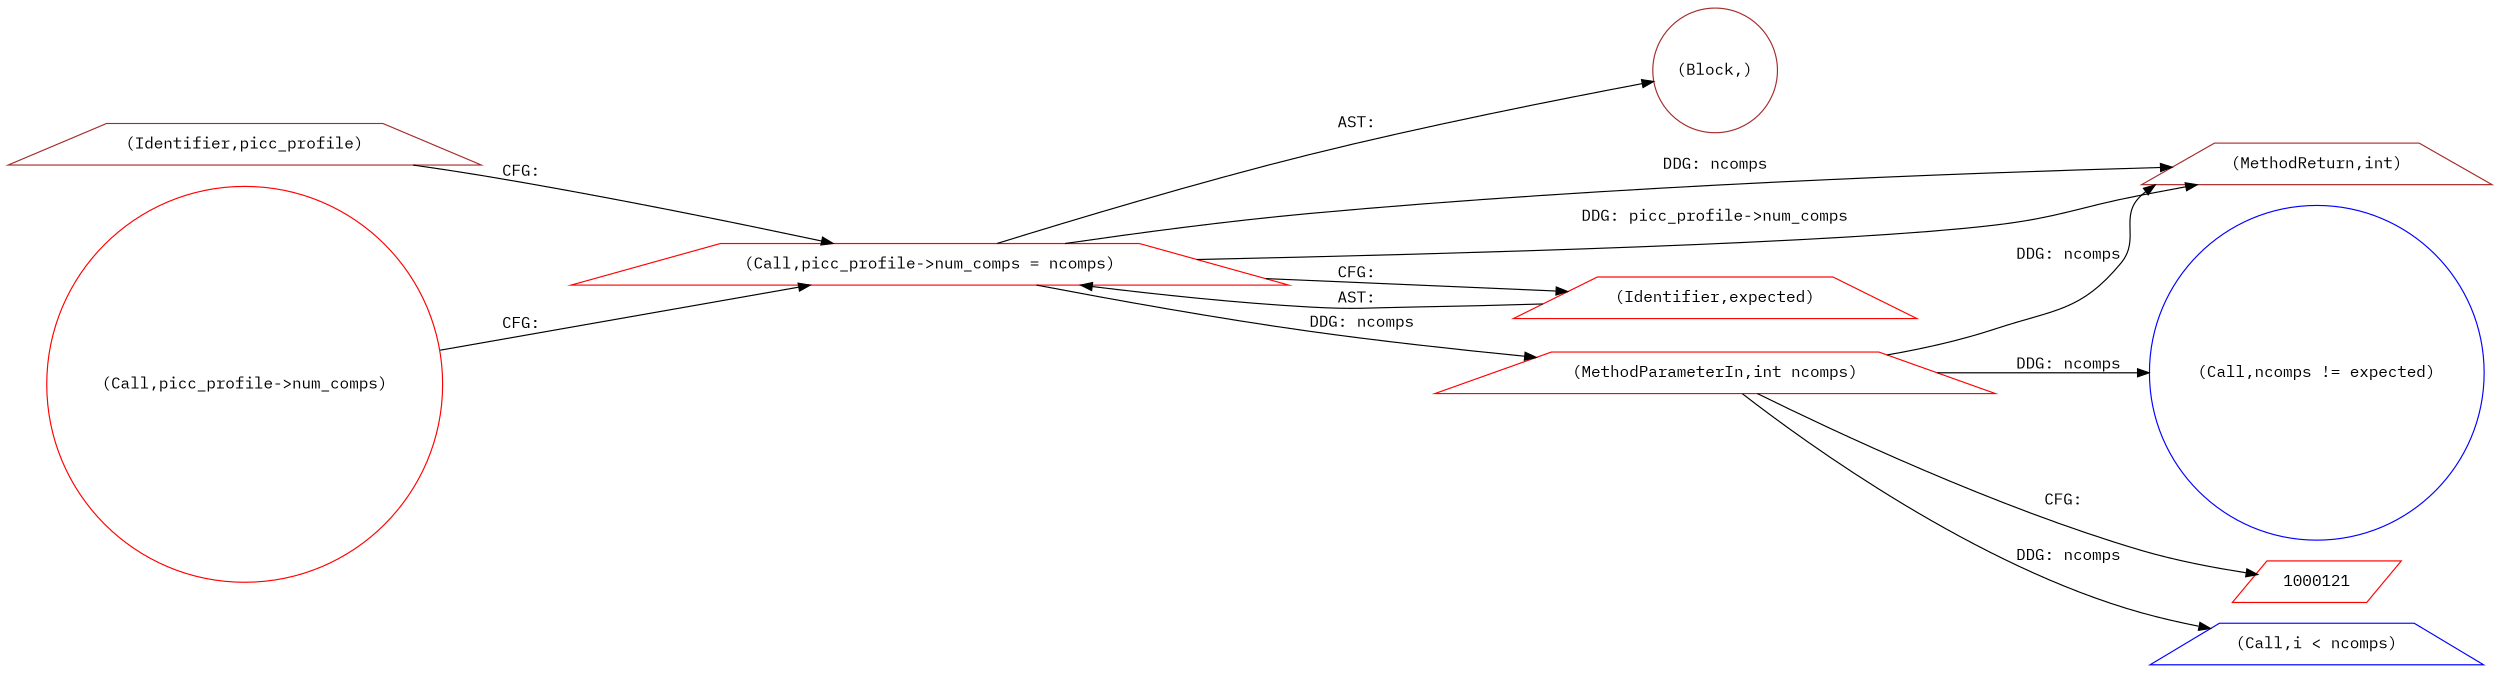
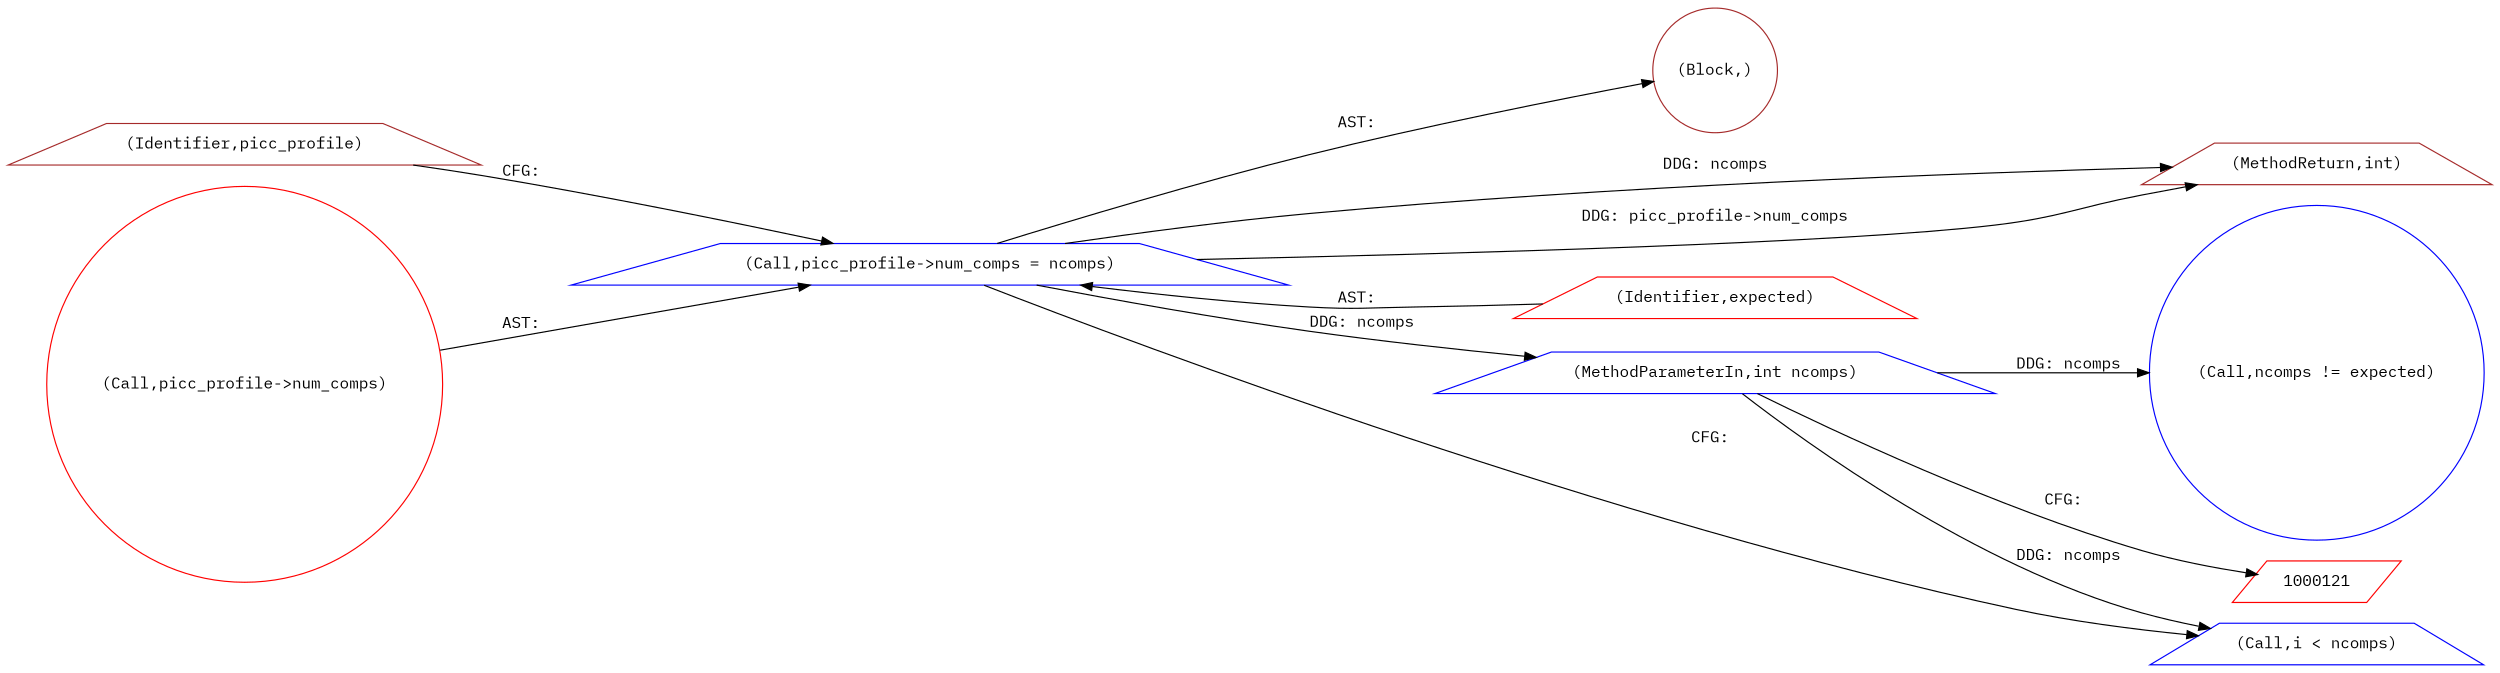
node "(Call,picc_profile->num_comps = ncomps)": color red -> blue
edge "(Call,picc_profile->num_comps = ncomps)" -> "(Identifier,expected)": now "(Call,picc_profile->num_comps = ncomps)" -> "(Call,i < ncomps)"
edge "(MethodParameterIn,int ncomps)" -> "(MethodReturn,int)": removed, label "DDG: ncomps"
edge "(Call,picc_profile->num_comps)" -> "(Call,picc_profile->num_comps = ncomps)": label "CFG: " -> "AST: "
node "(MethodParameterIn,int ncomps)": color red -> blue
